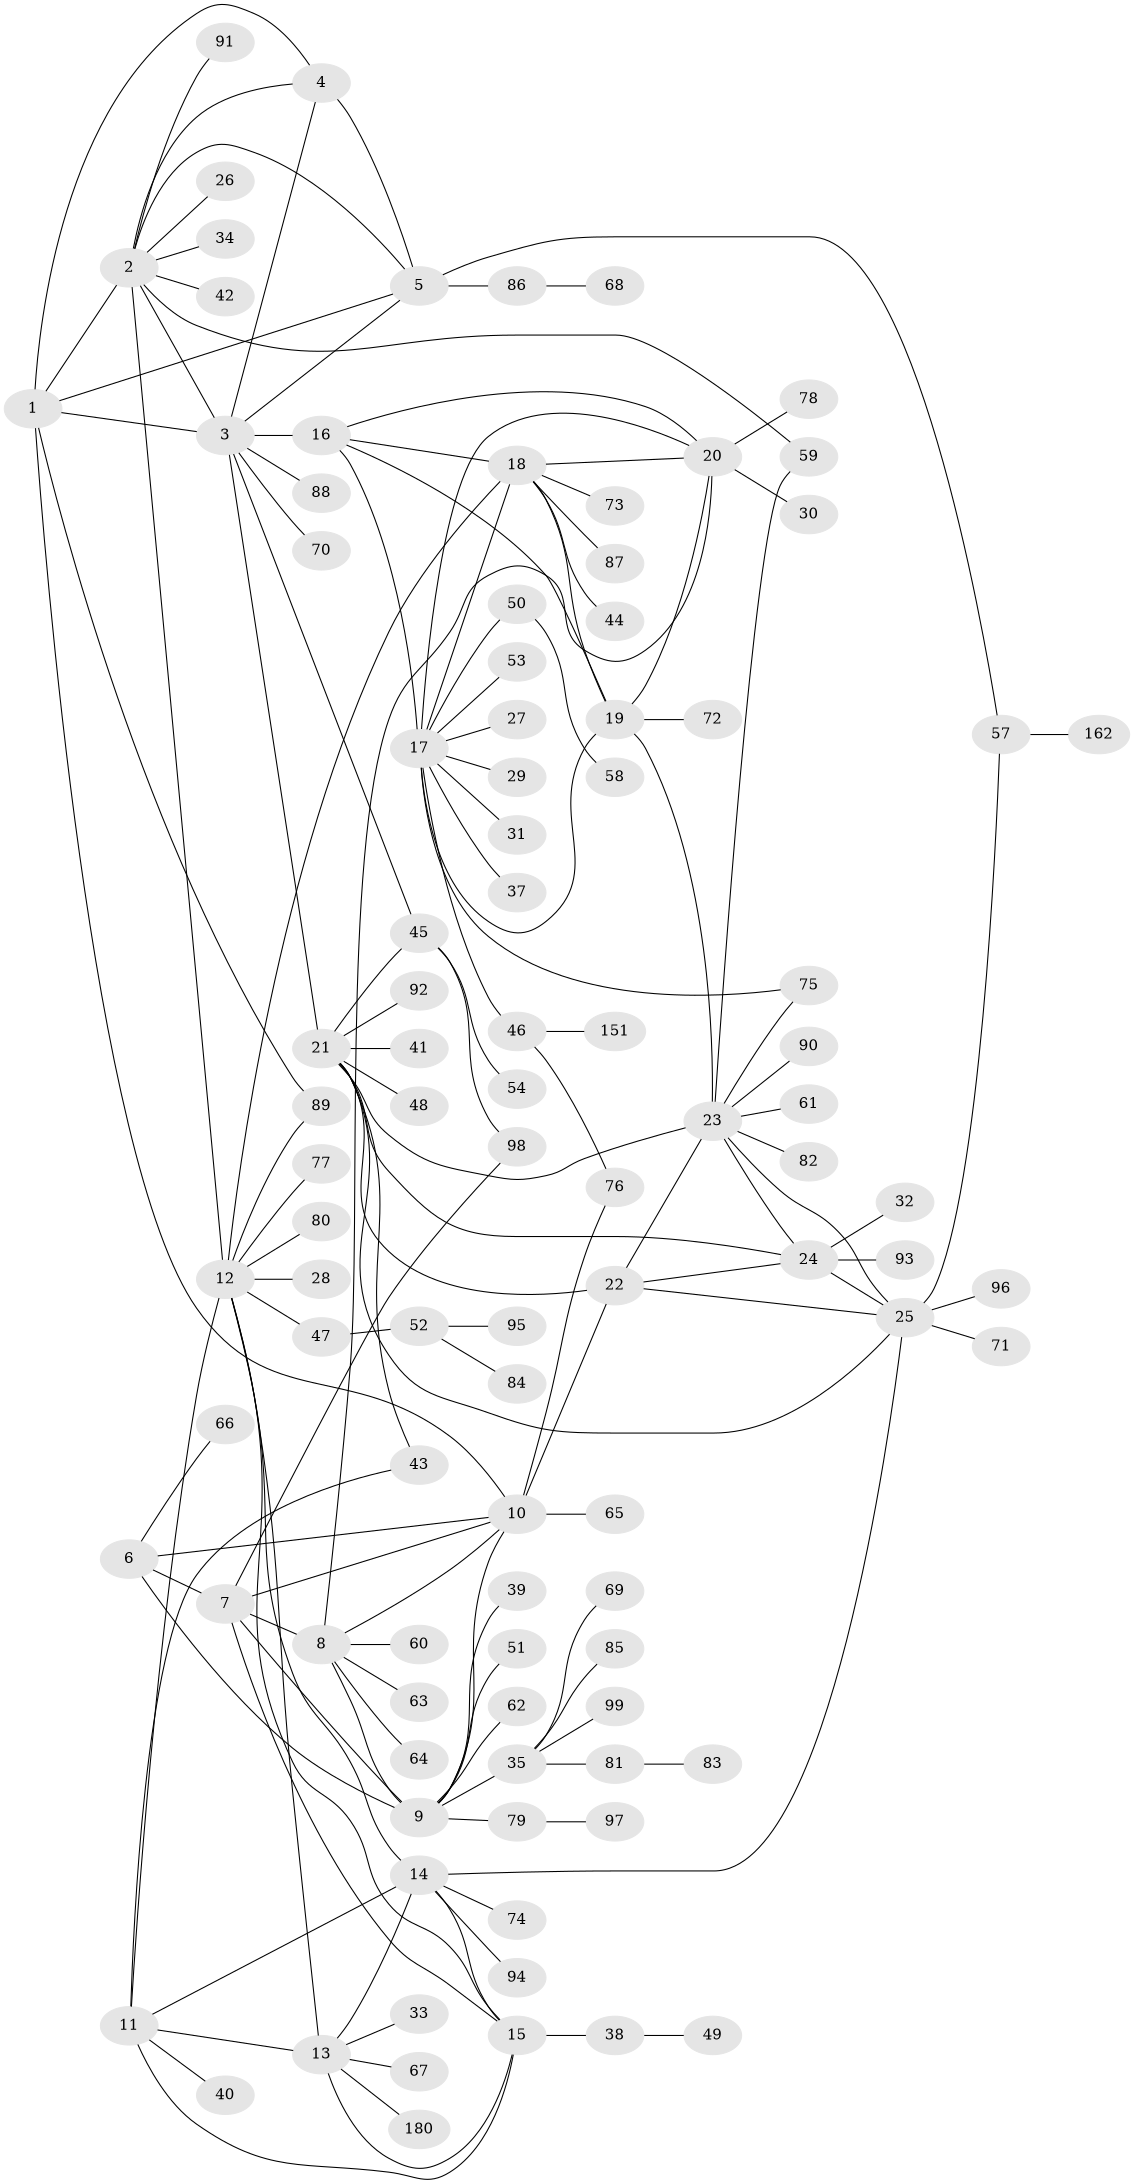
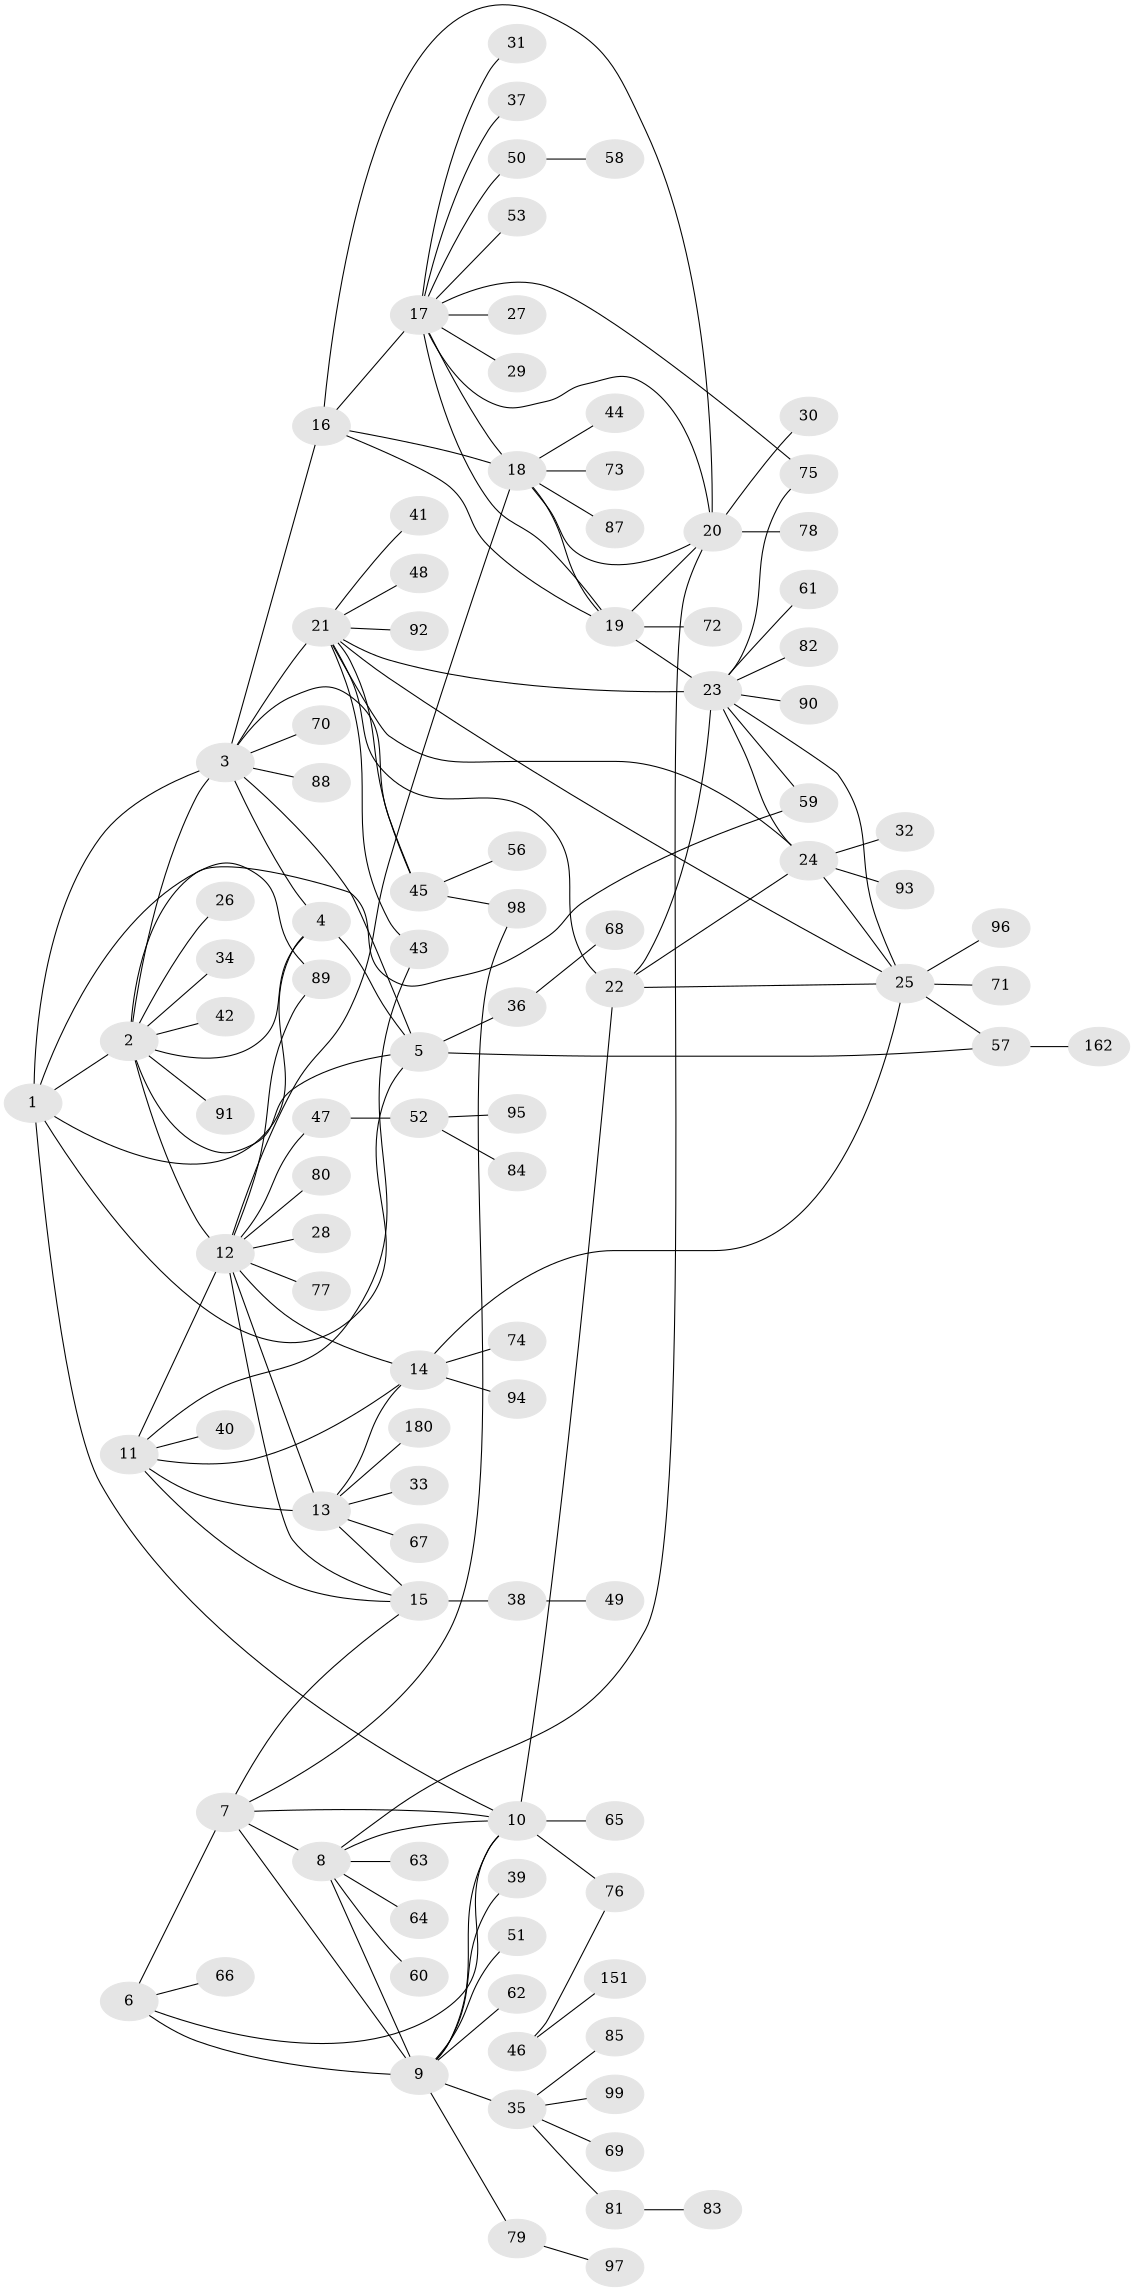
node "86": label "86" -> "36"
edge "17" -- "46": removed
node "54": label "54" -> "56"
edge "14" -- "15": removed
